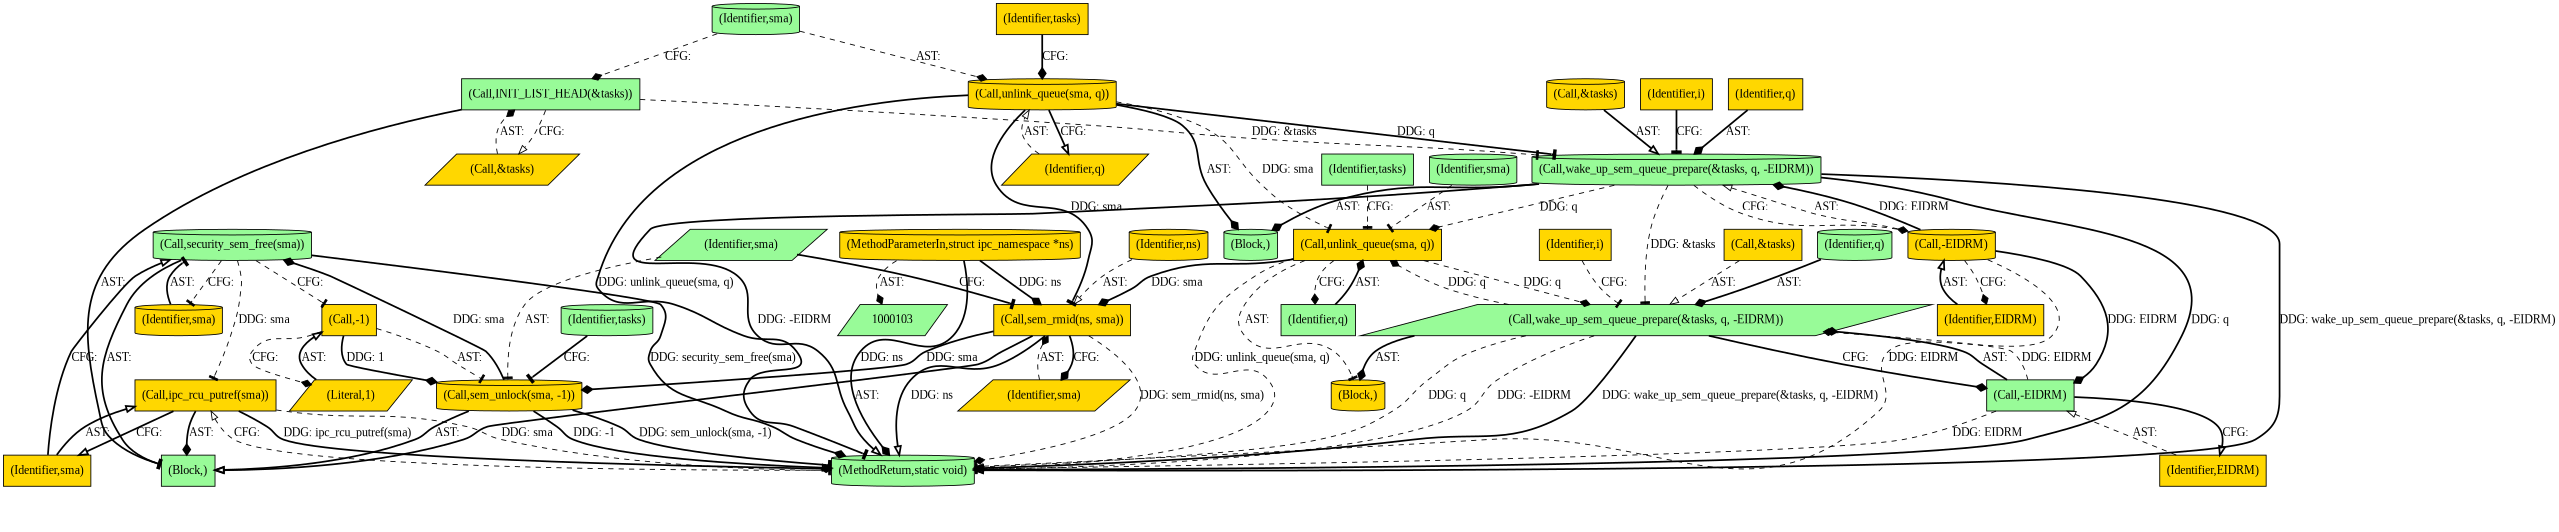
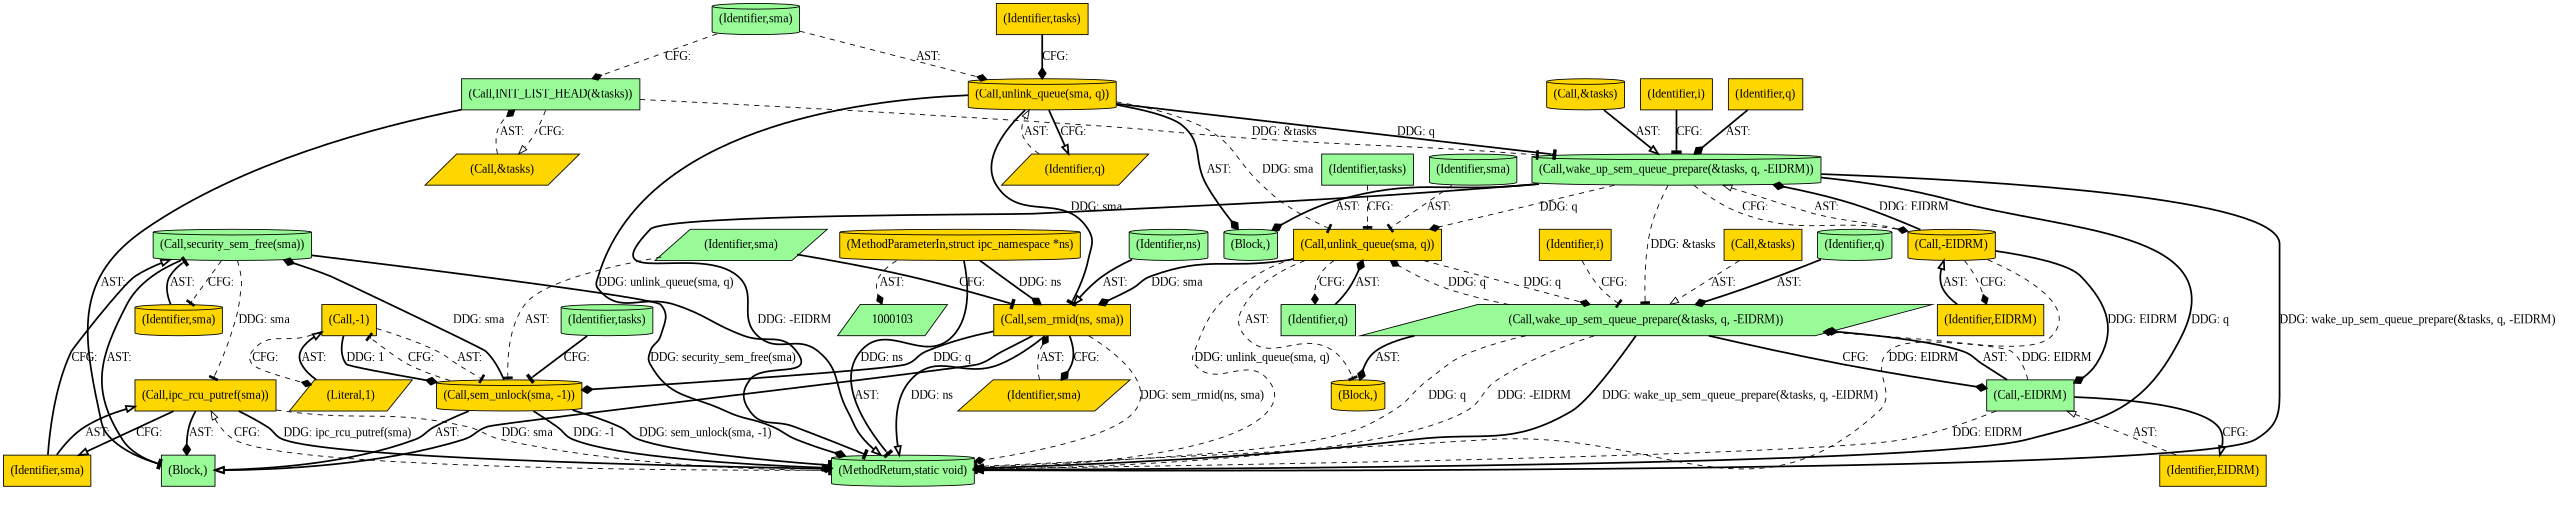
node "(Identifier,ns)": fillcolor gold -> palegreen
edge "(Identifier,ns)" -> "(Call,sem_rmid(ns, sma))": style dashed -> bold
edge "(Call,security_sem_free(sma))" -> "(Call,-1)": now "(Call,sem_unlock(sma, -1))" -> "(Call,-1)"
edge "(MethodParameterIn,struct ipc_namespace *ns)" -> "(MethodReturn,static void)": arrowhead diamond -> tee
edge "(Call,sem_rmid(ns, sma))" -> "(Call,sem_unlock(sma, -1))": label "DDG: sma" -> "DDG: q"
